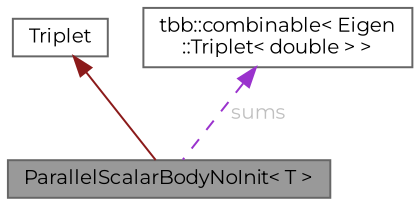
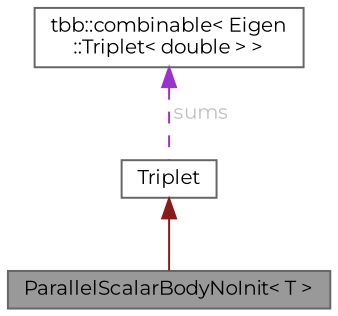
edge "ParallelScalarBodyNoInit< T >" -> "tbb::combinable< Eigen ::Triplet< double > >": now "Triplet" -> "tbb::combinable< Eigen ::Triplet< double > >"
